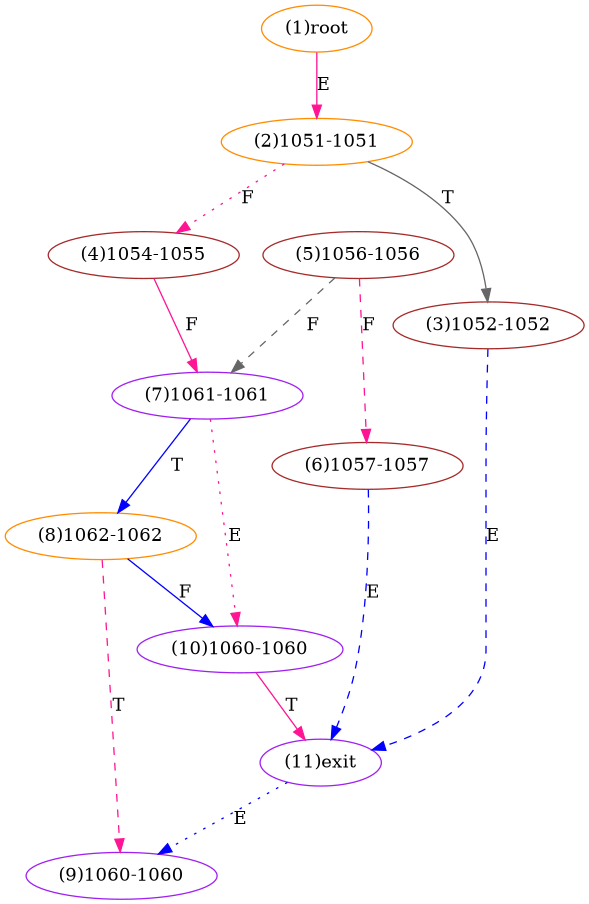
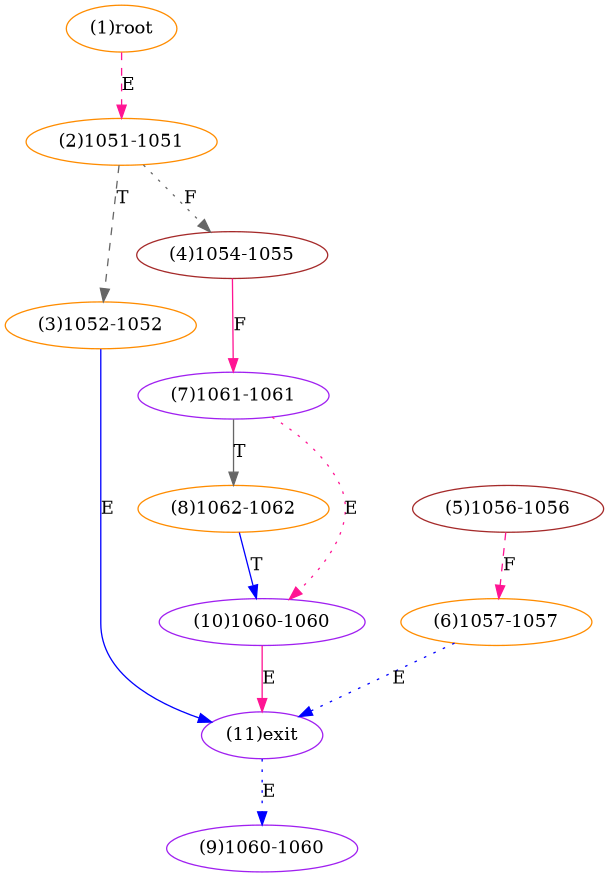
edge "(1)root" -> "(2)1051-1051": style solid -> dashed
edge "(2)1051-1051" -> "(4)1054-1055": color deeppink -> gray40
edge "(2)1051-1051" -> "(3)1052-1052": style solid -> dashed
edge "(5)1056-1056" -> "(7)1061-1061": removed, label "F"
node "(3)1052-1052": color brown -> darkorange
edge "(7)1061-1061" -> "(8)1062-1062": color blue -> gray40
node "(6)1057-1057": color brown -> darkorange
edge "(3)1052-1052" -> "(11)exit": style dashed -> solid
edge "(8)1062-1062" -> "(10)1060-1060": label "F" -> "T"
edge "(6)1057-1057" -> "(11)exit": style dashed -> dotted
edge "(8)1062-1062" -> "(9)1060-1060": removed, label "T"
edge "(10)1060-1060" -> "(11)exit": label "T" -> "E"
